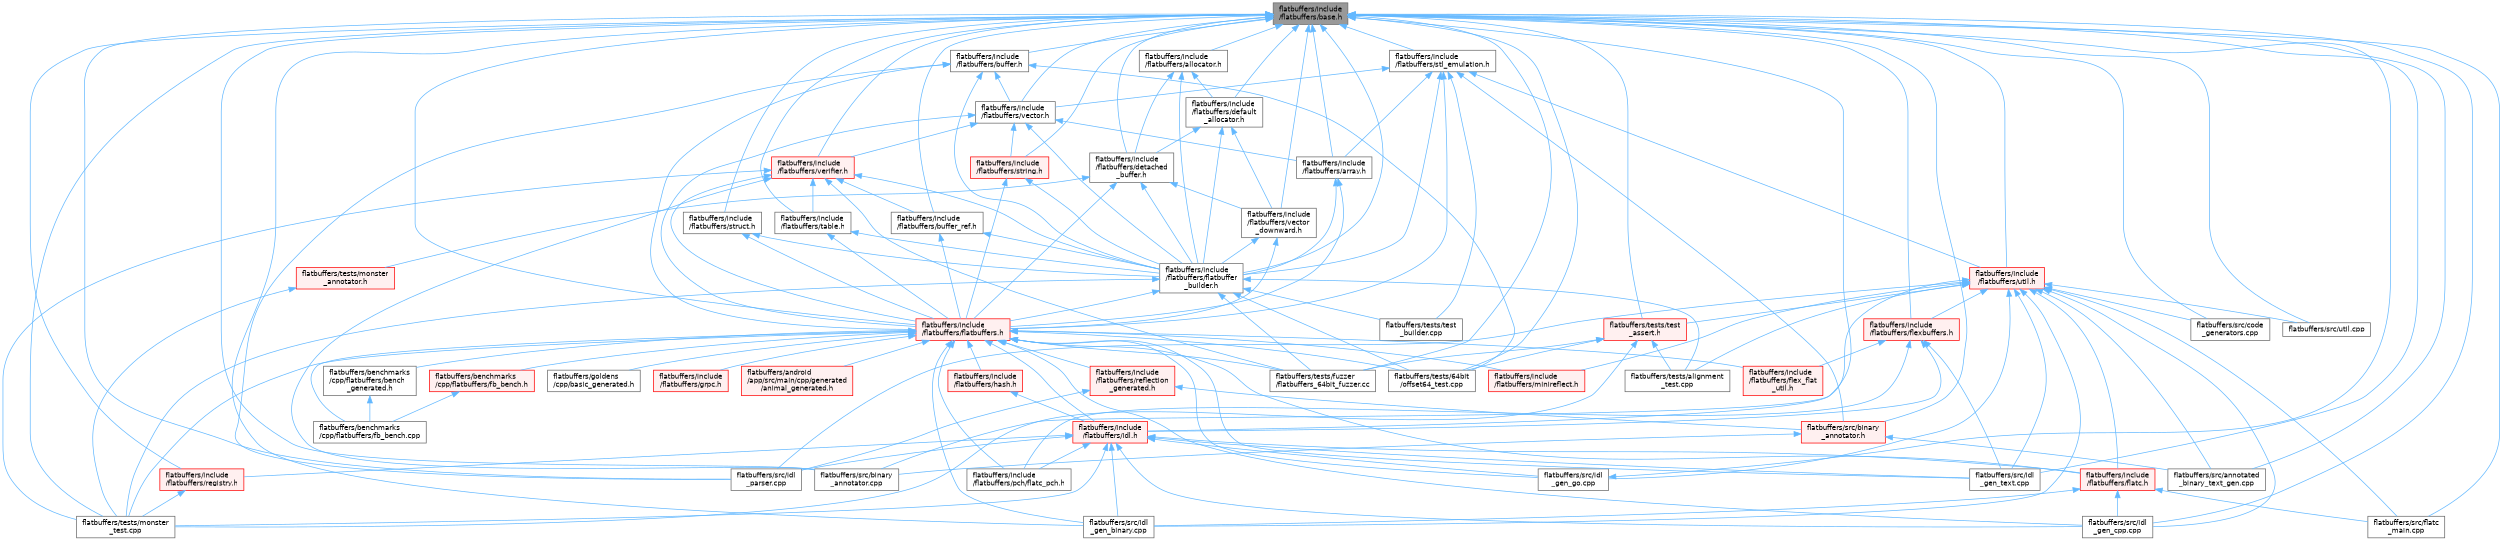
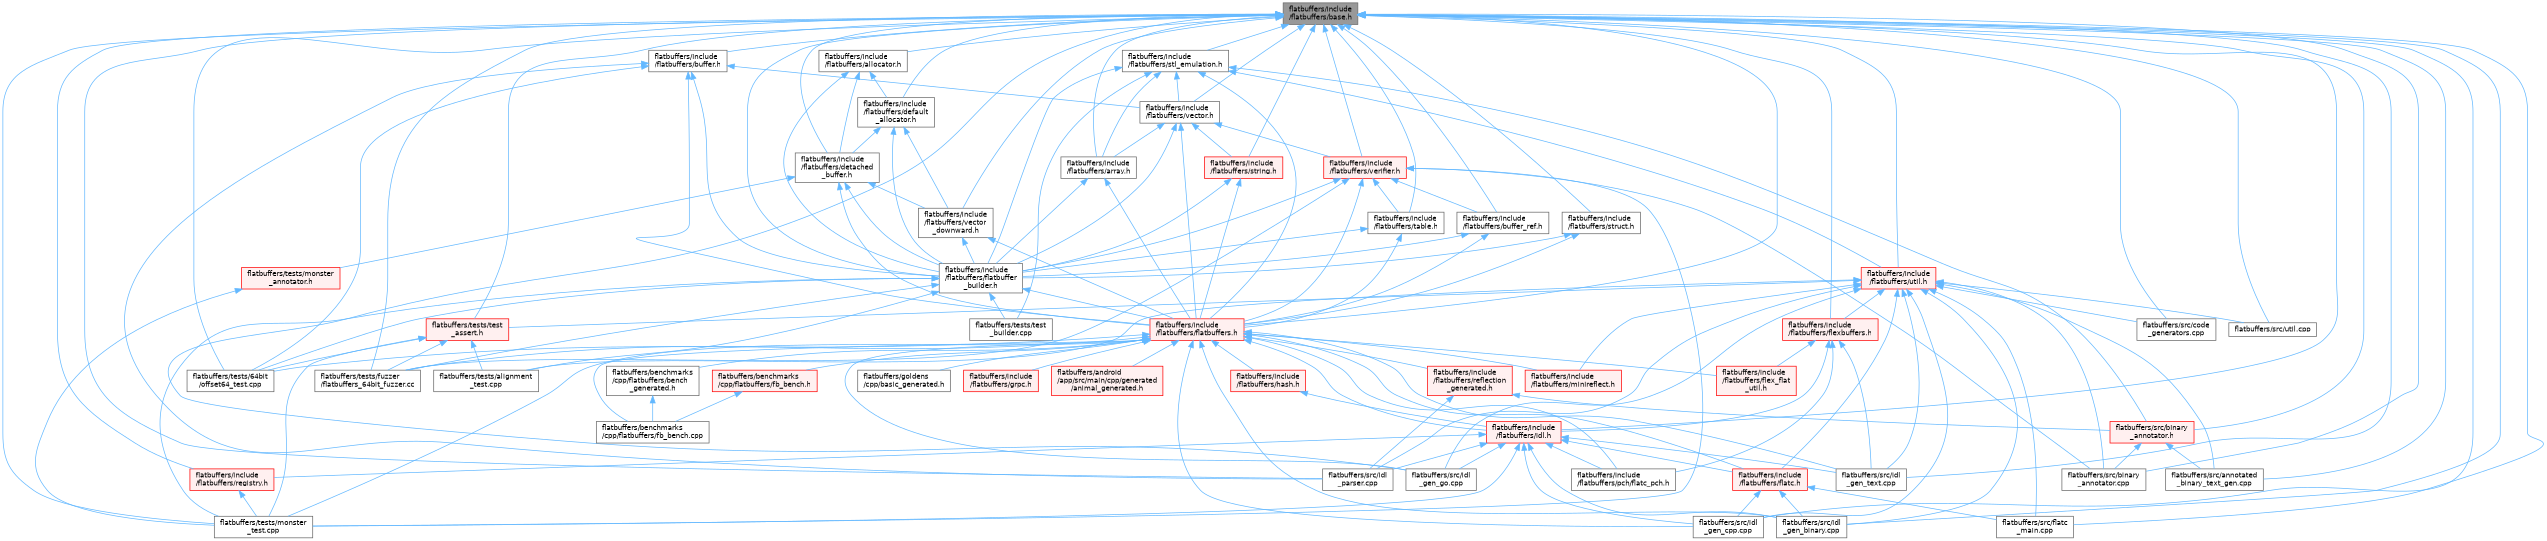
edge "flatbuffers/include /flatbuffers/base.h" -> "flatbuffers/src/idl _gen_go.cpp": reversed
